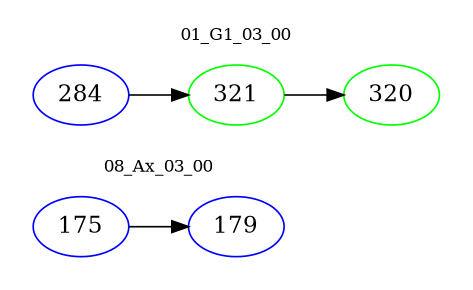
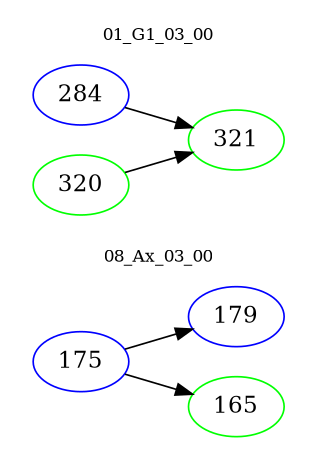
edge "321" -> "320": reversed
node "165": added
